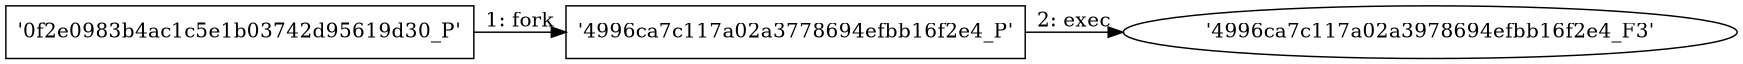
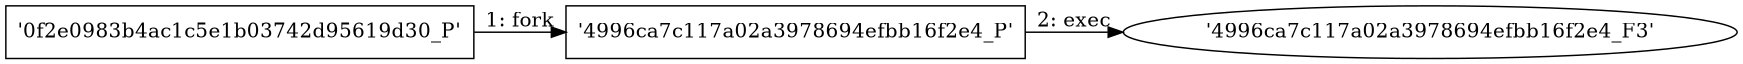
node "'4996ca7c117a02a3778694efbb16f2e4_P'": label "'4996ca7c117a02a3778694efbb16f2e4_P'" -> "'4996ca7c117a02a3978694efbb16f2e4_P'"
